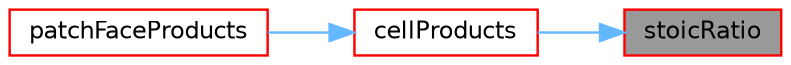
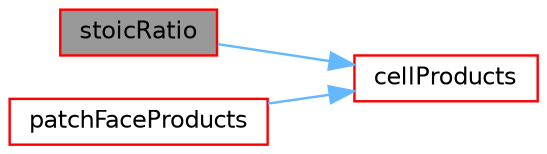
edge "cellProducts" -> "stoicRatio": reversed
